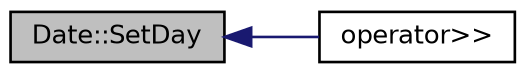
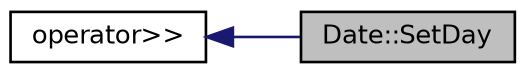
edge "operator>>" -> "Date::SetDay": reversed
